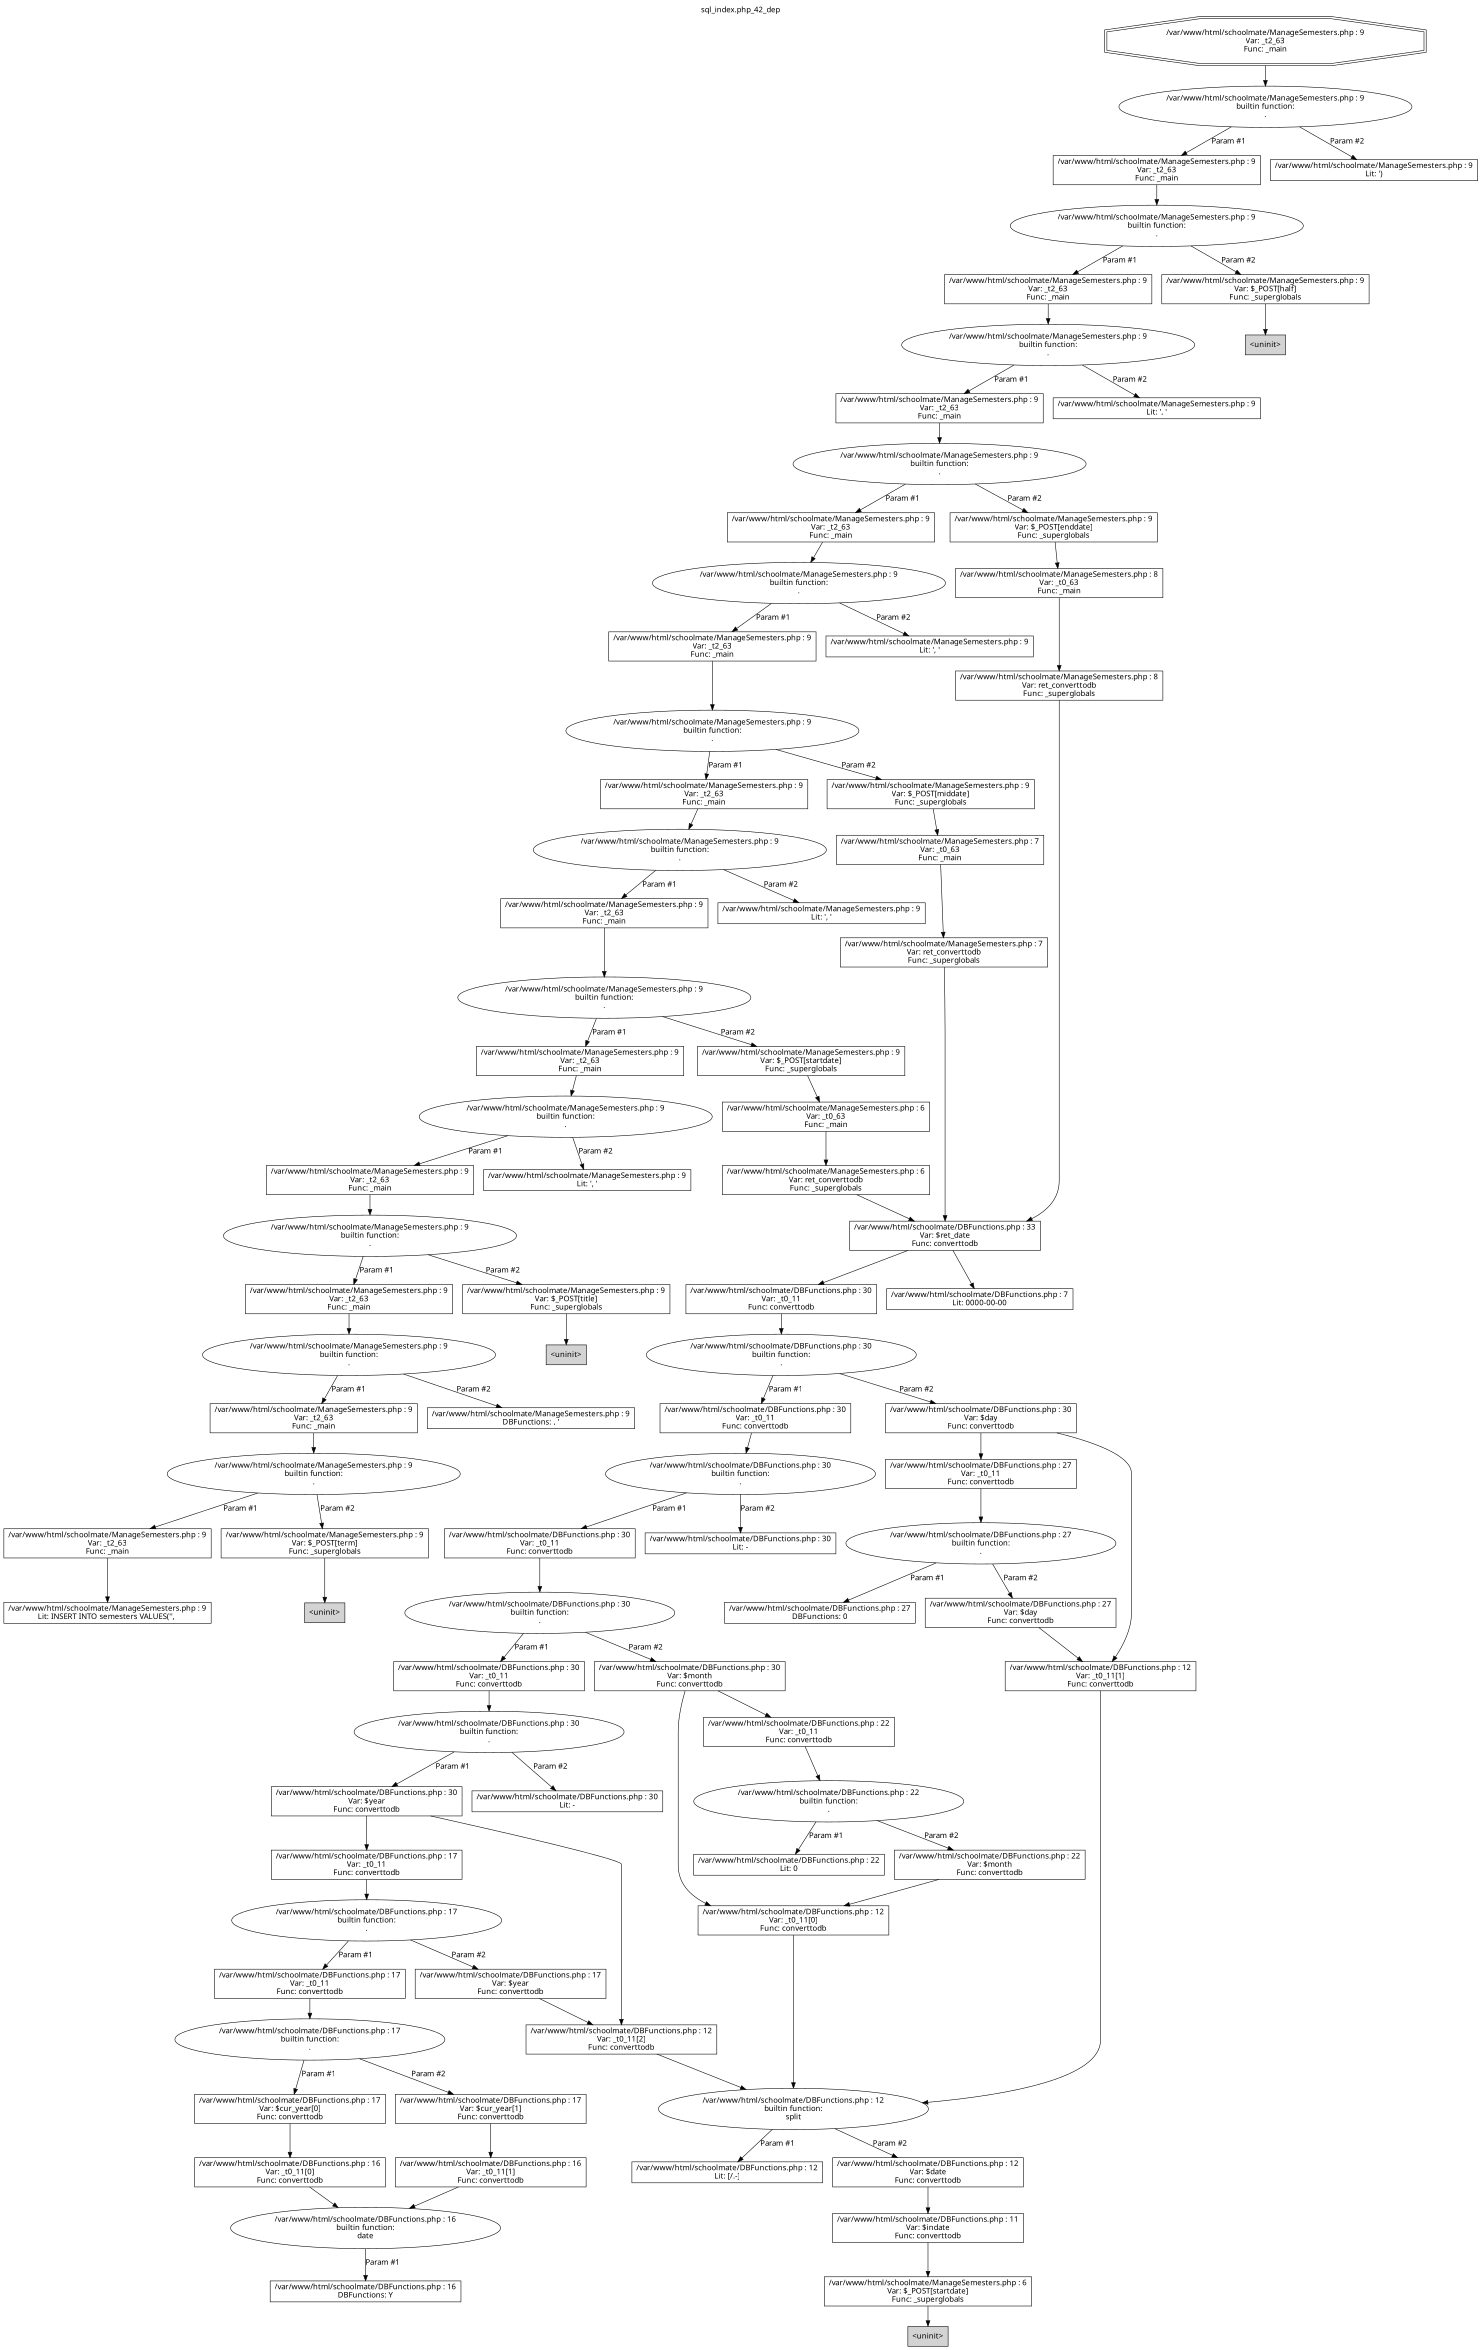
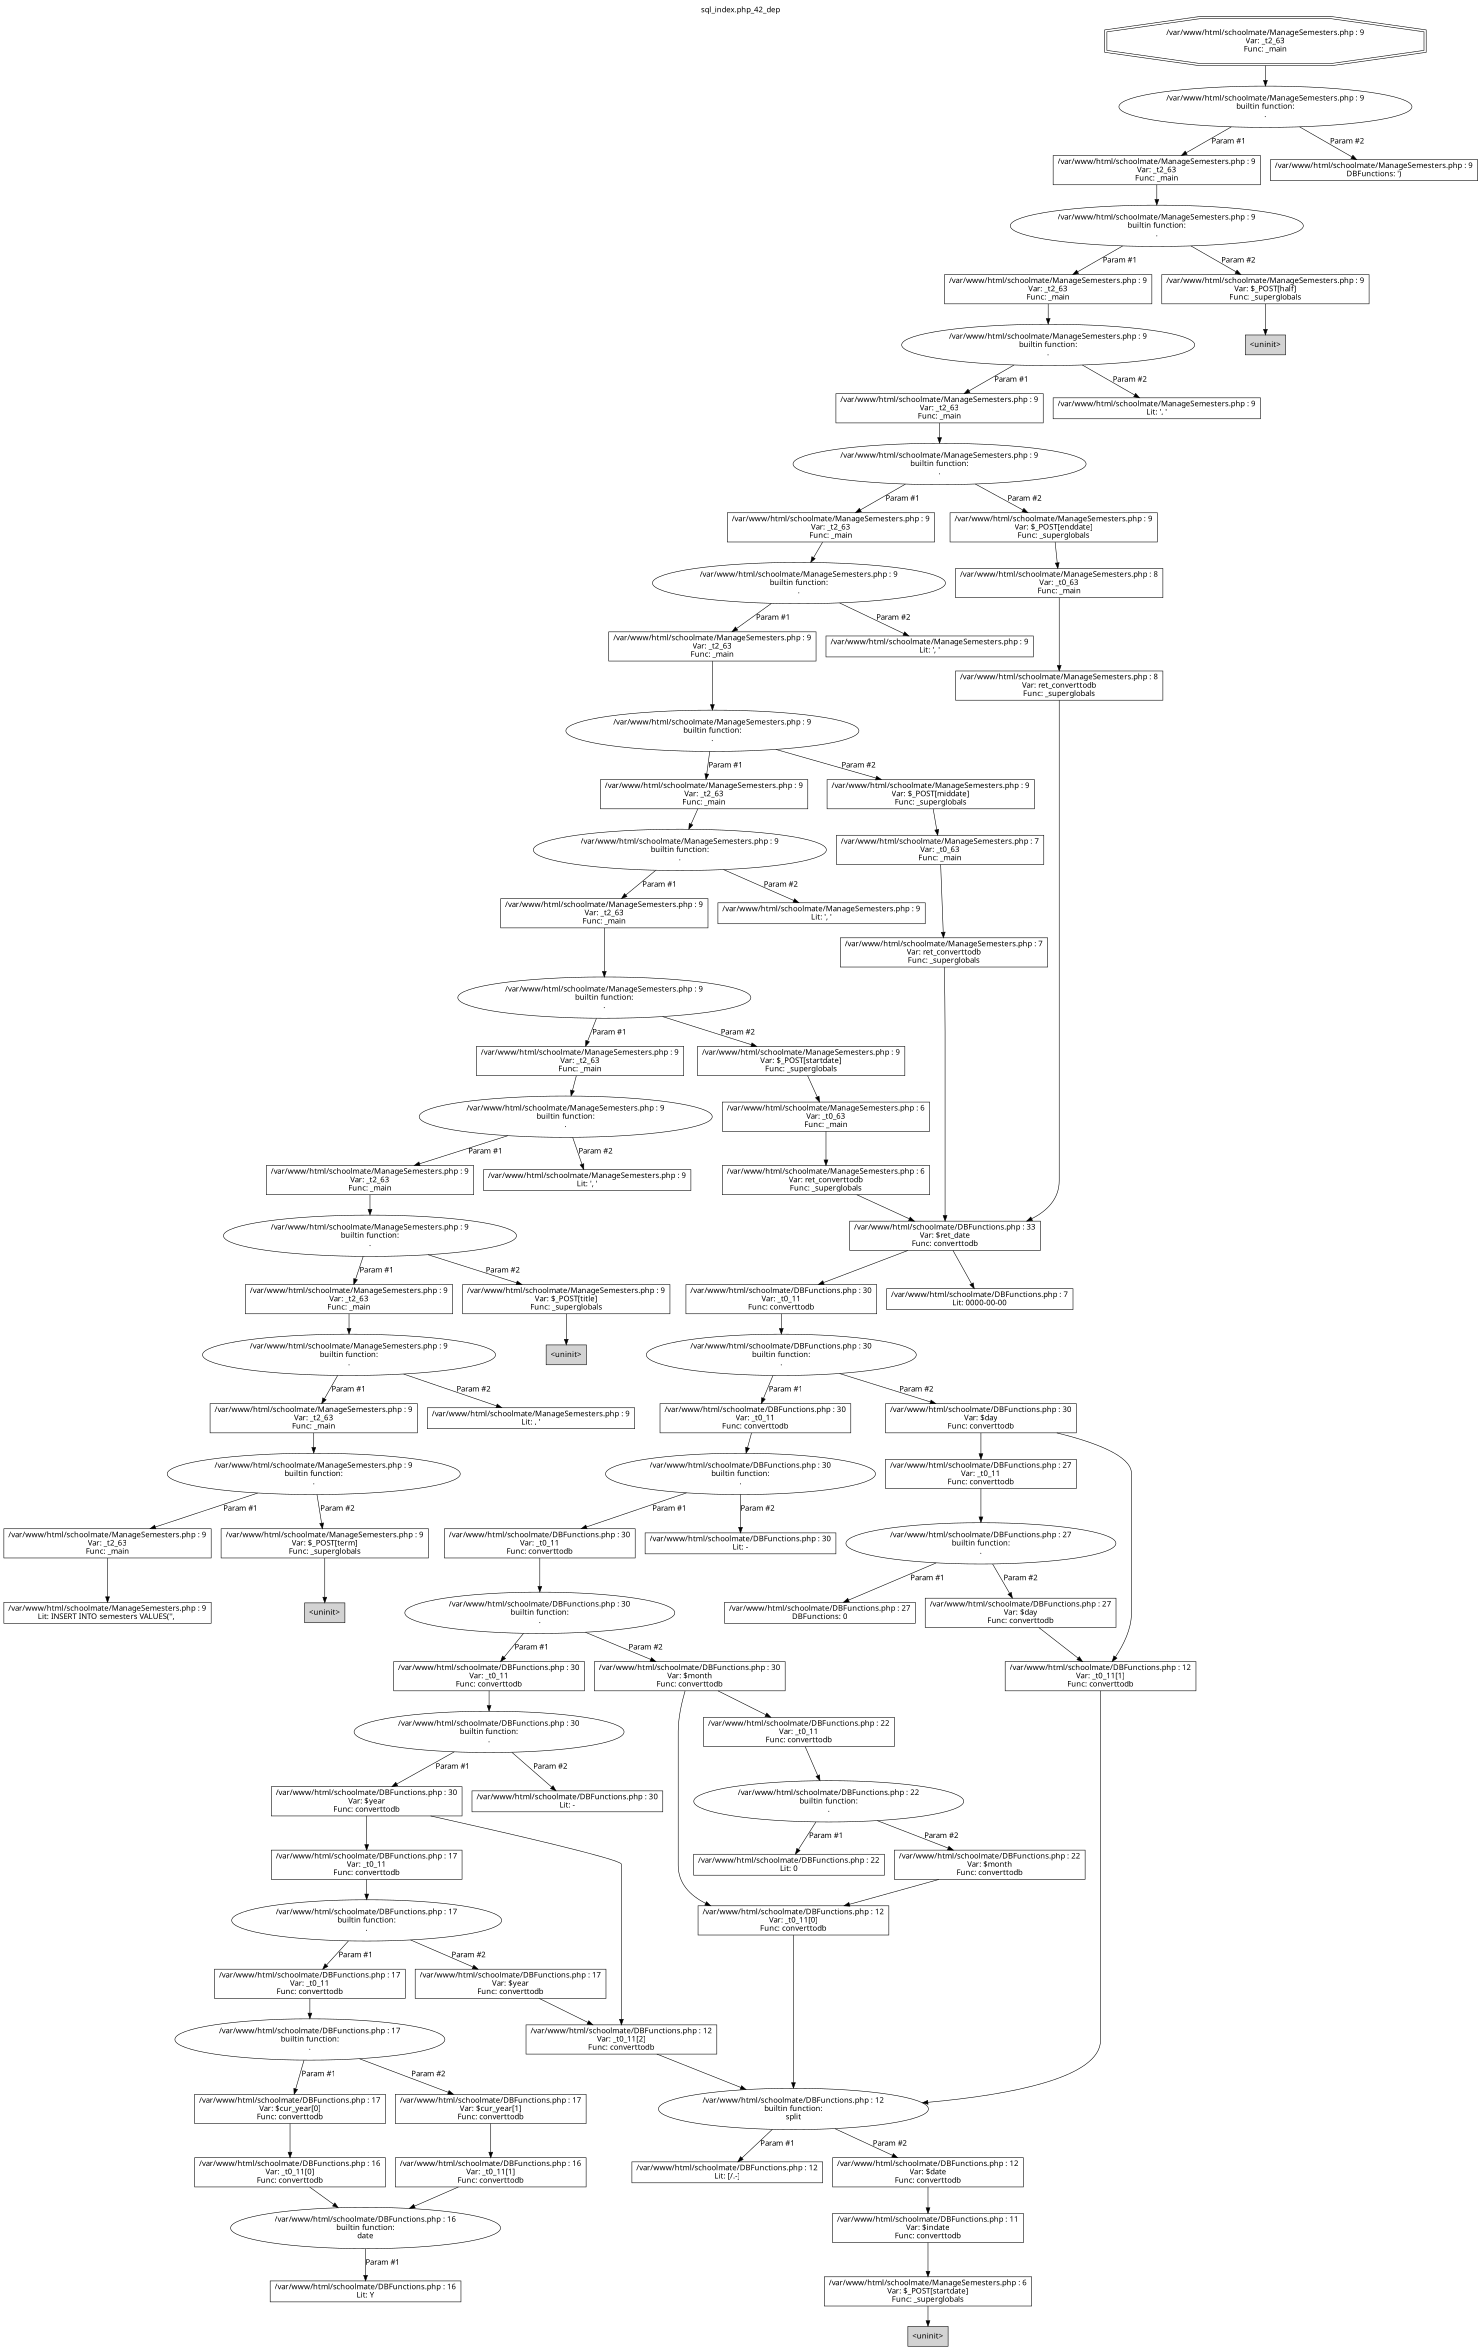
node "/var/www/html/schoolmate/ManageSemesters.php : 9 Lit: ')": label "/var/www/html/schoolmate/ManageSemesters.php : 9 Lit: ')" -> "/var/www/html/schoolmate/ManageSemesters.php : 9 DBFunctions: ')"
node "/var/www/html/schoolmate/ManageSemesters.php : 9 DBFunctions: , '": label "/var/www/html/schoolmate/ManageSemesters.php : 9 DBFunctions: , '" -> "/var/www/html/schoolmate/ManageSemesters.php : 9 Lit: , '"
node "/var/www/html/schoolmate/DBFunctions.php : 16 DBFunctions: Y": label "/var/www/html/schoolmate/DBFunctions.php : 16 DBFunctions: Y" -> "/var/www/html/schoolmate/DBFunctions.php : 16 Lit: Y"
